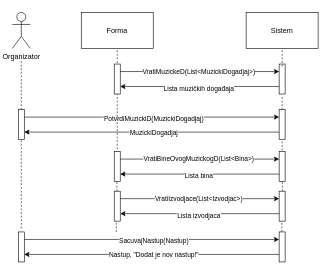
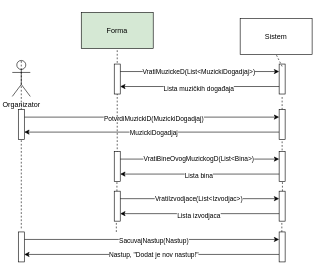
node "Organizator": moved (21, 30) -> (21, 78)
node "Forma": fillcolor #ffffff -> #d5e8d4
node "Sistem": moved (282, 30) -> (276, 36)
